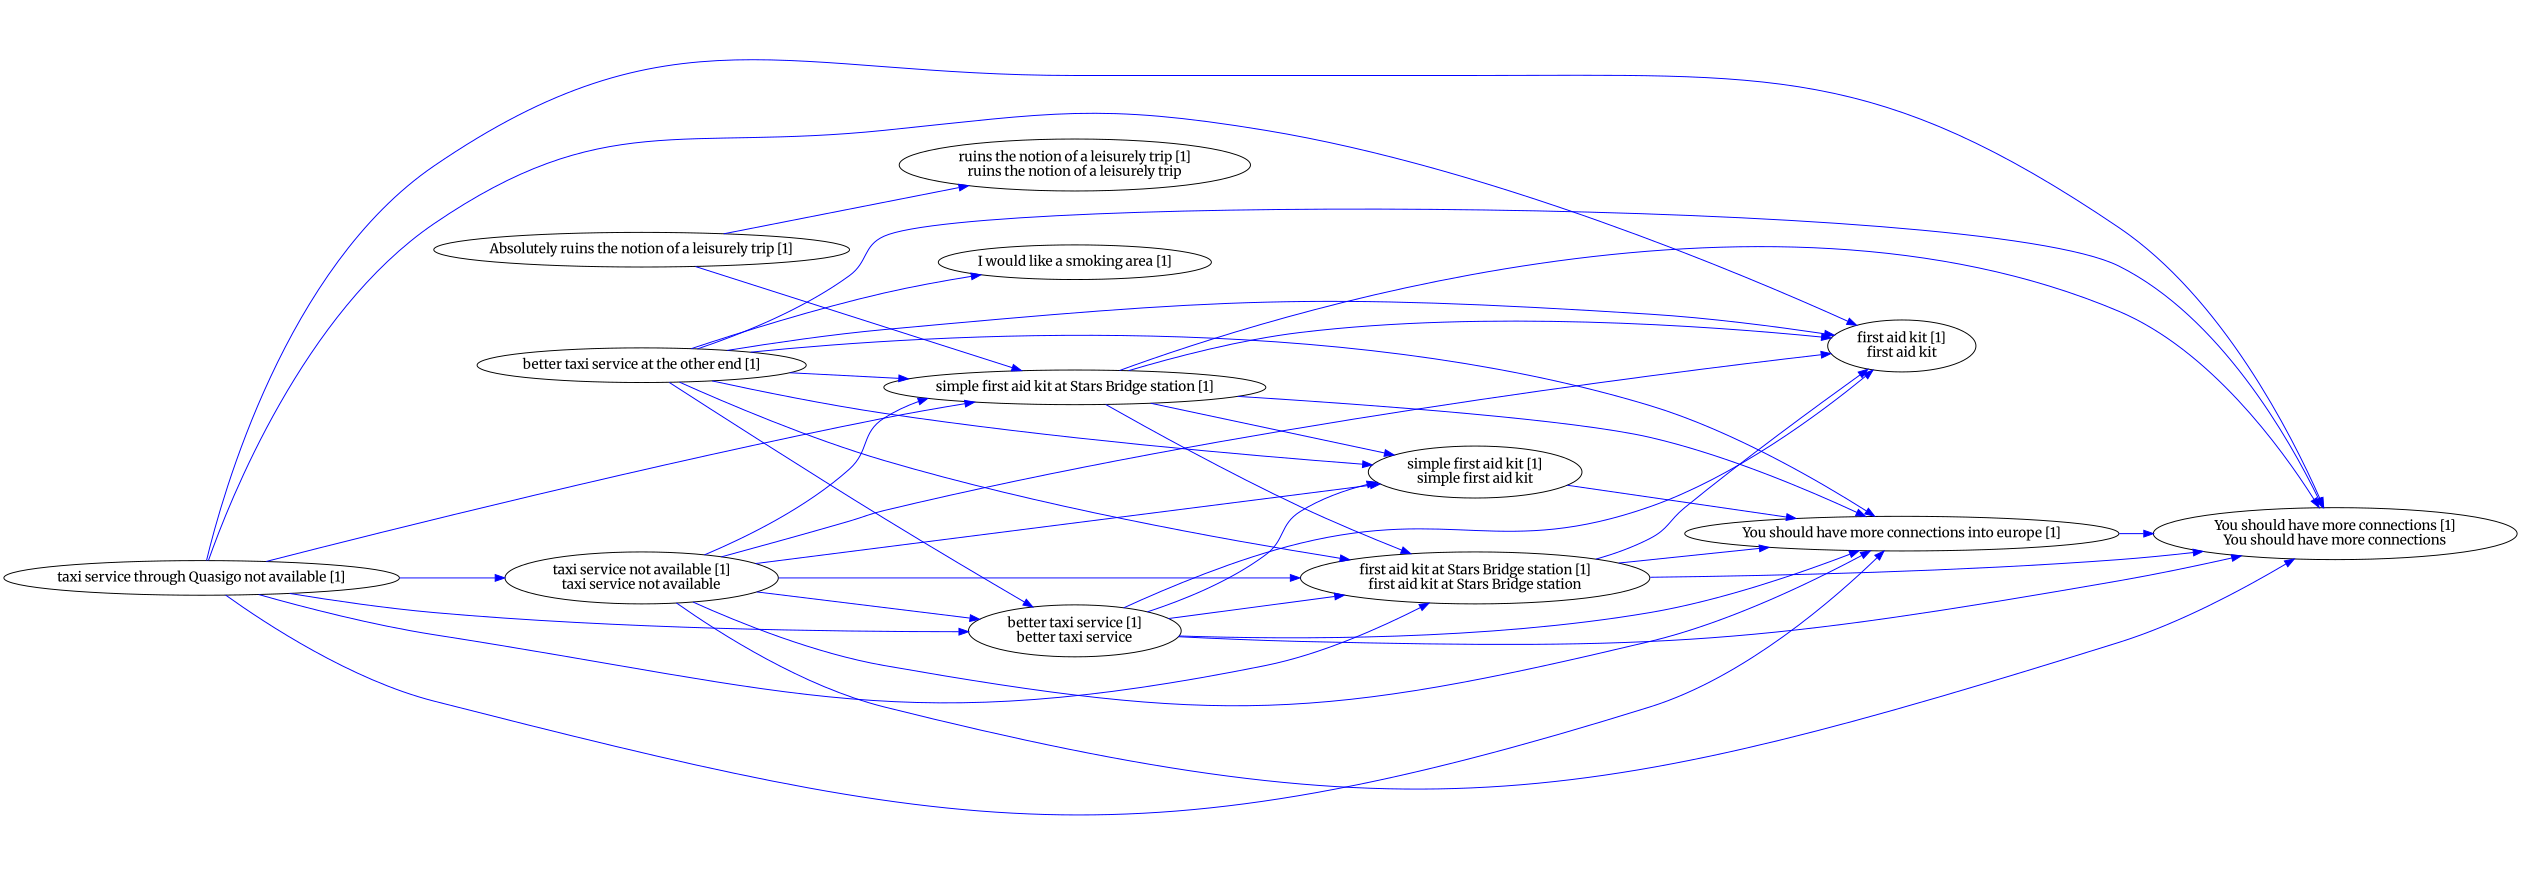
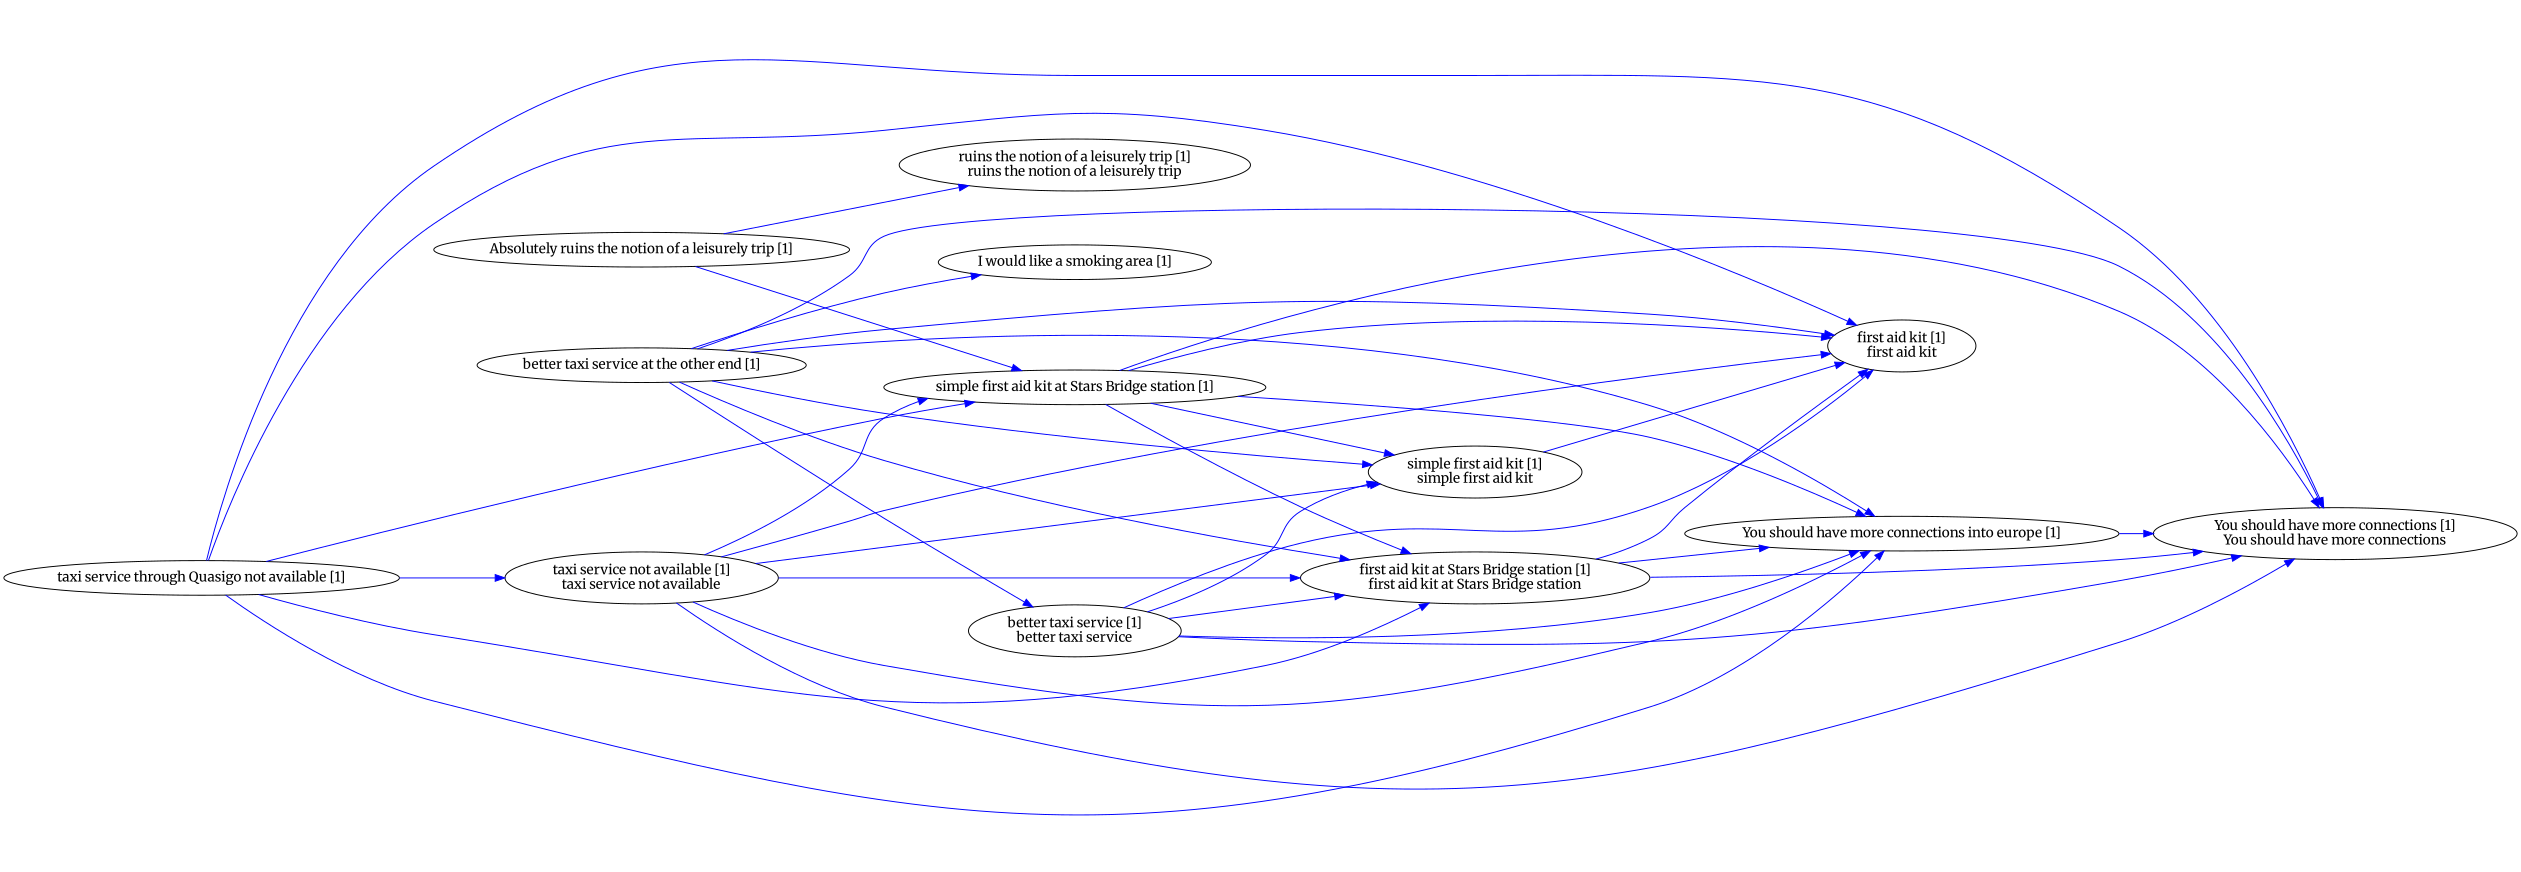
edge "better taxi service at the other end [1]" -> "simple first aid kit at Stars Bridge station [1]": removed
edge "simple first aid kit [1] simple first aid kit" -> "You should have more connections into europe [1]": now "simple first aid kit [1] simple first aid kit" -> "first aid kit [1] first aid kit"
edge "taxi service not available [1] taxi service not available" -> "better taxi service [1] better taxi service": removed
edge "taxi service through Quasigo not available [1]" -> "better taxi service [1] better taxi service": removed
